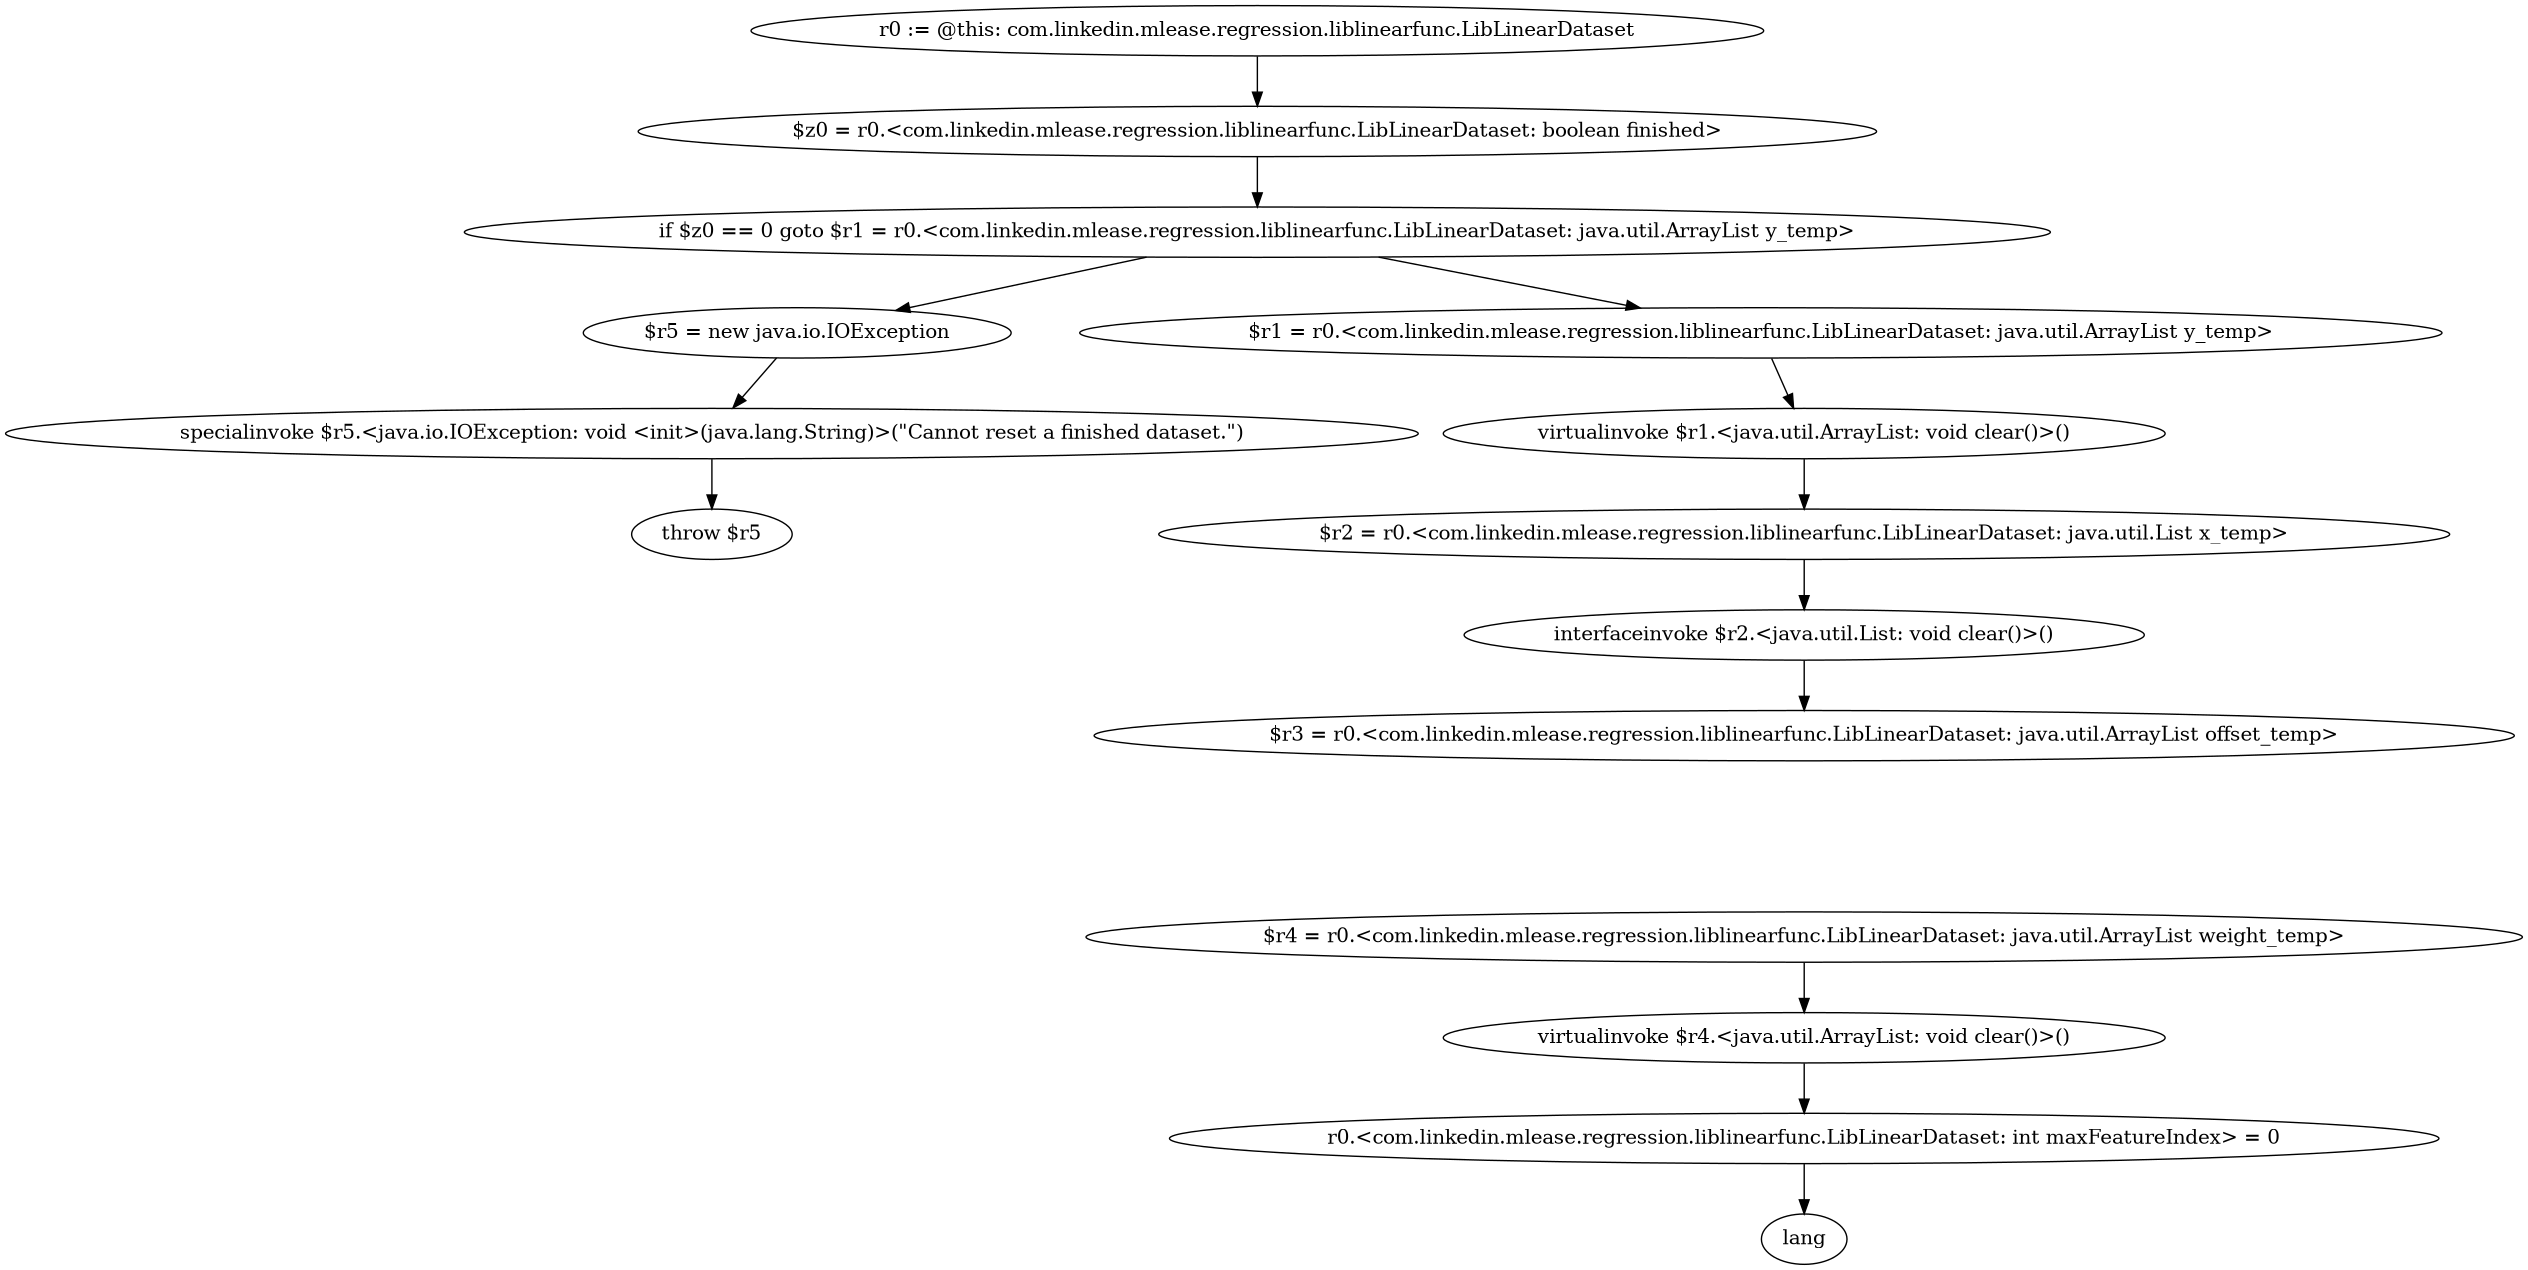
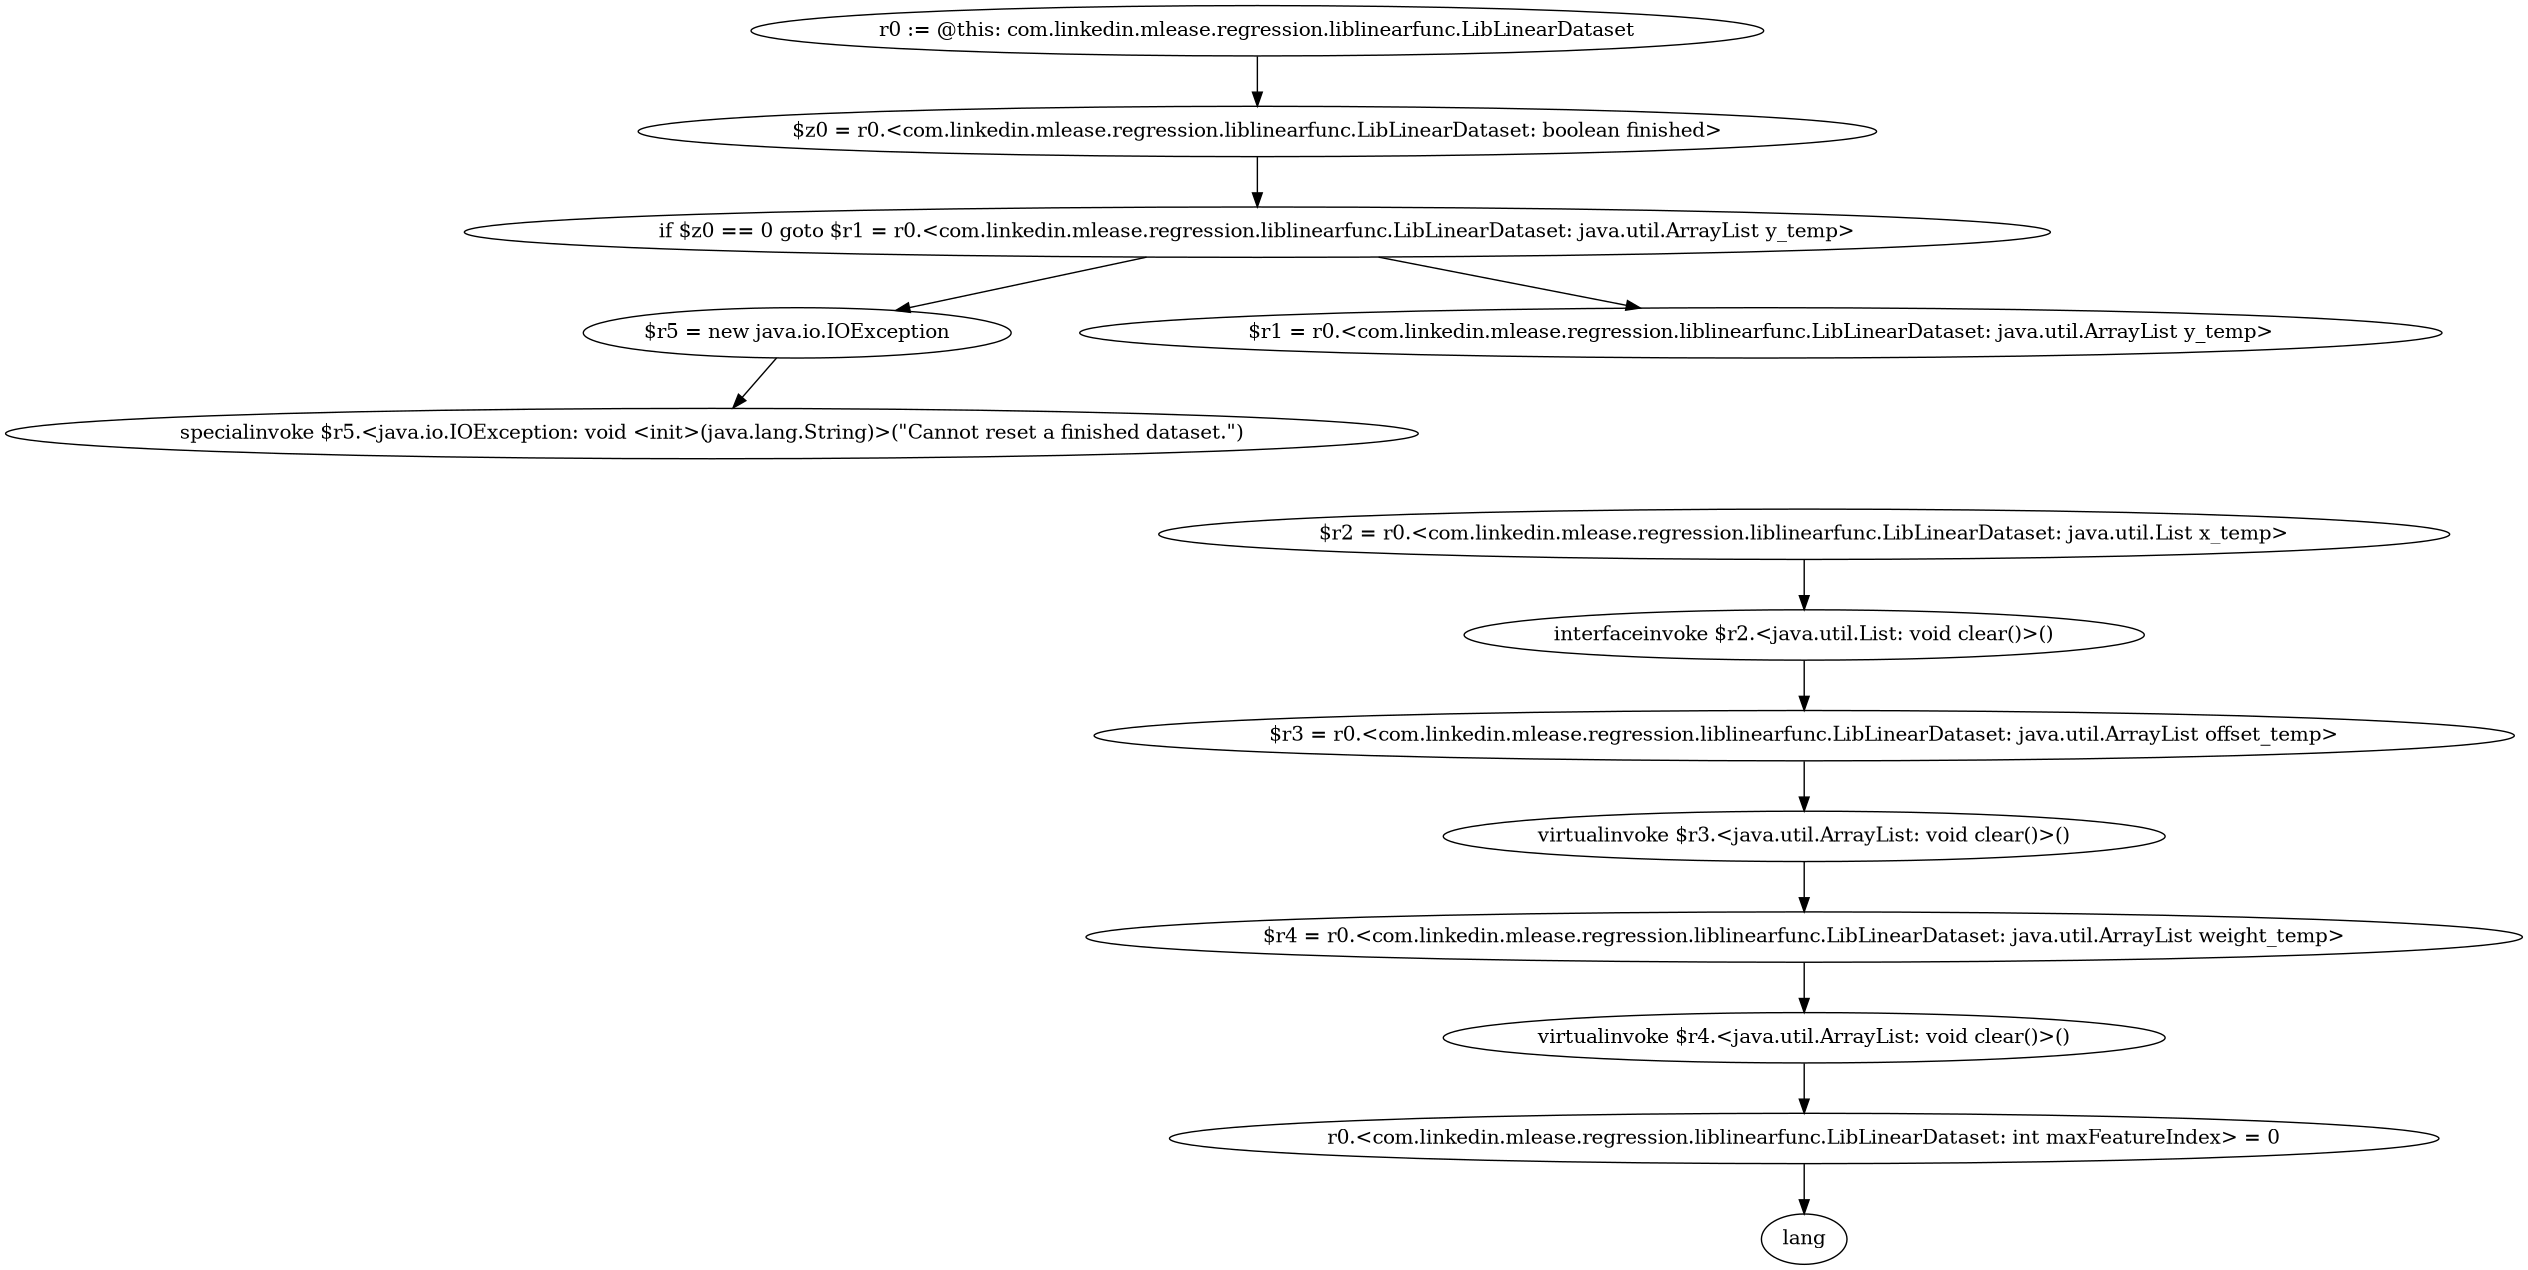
node "virtualinvoke $r1.<java.util.ArrayList: void clear()>()": removed
node "throw $r5": removed
node "virtualinvoke $r3.<java.util.ArrayList: void clear()>()": added
